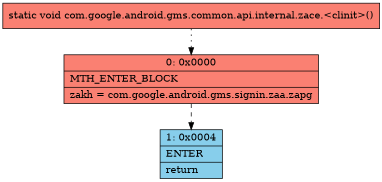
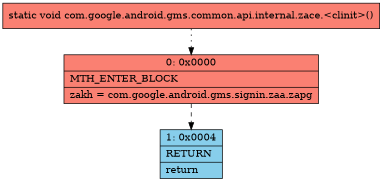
node "1: 0x0004": text "ENTER" -> "RETURN"
